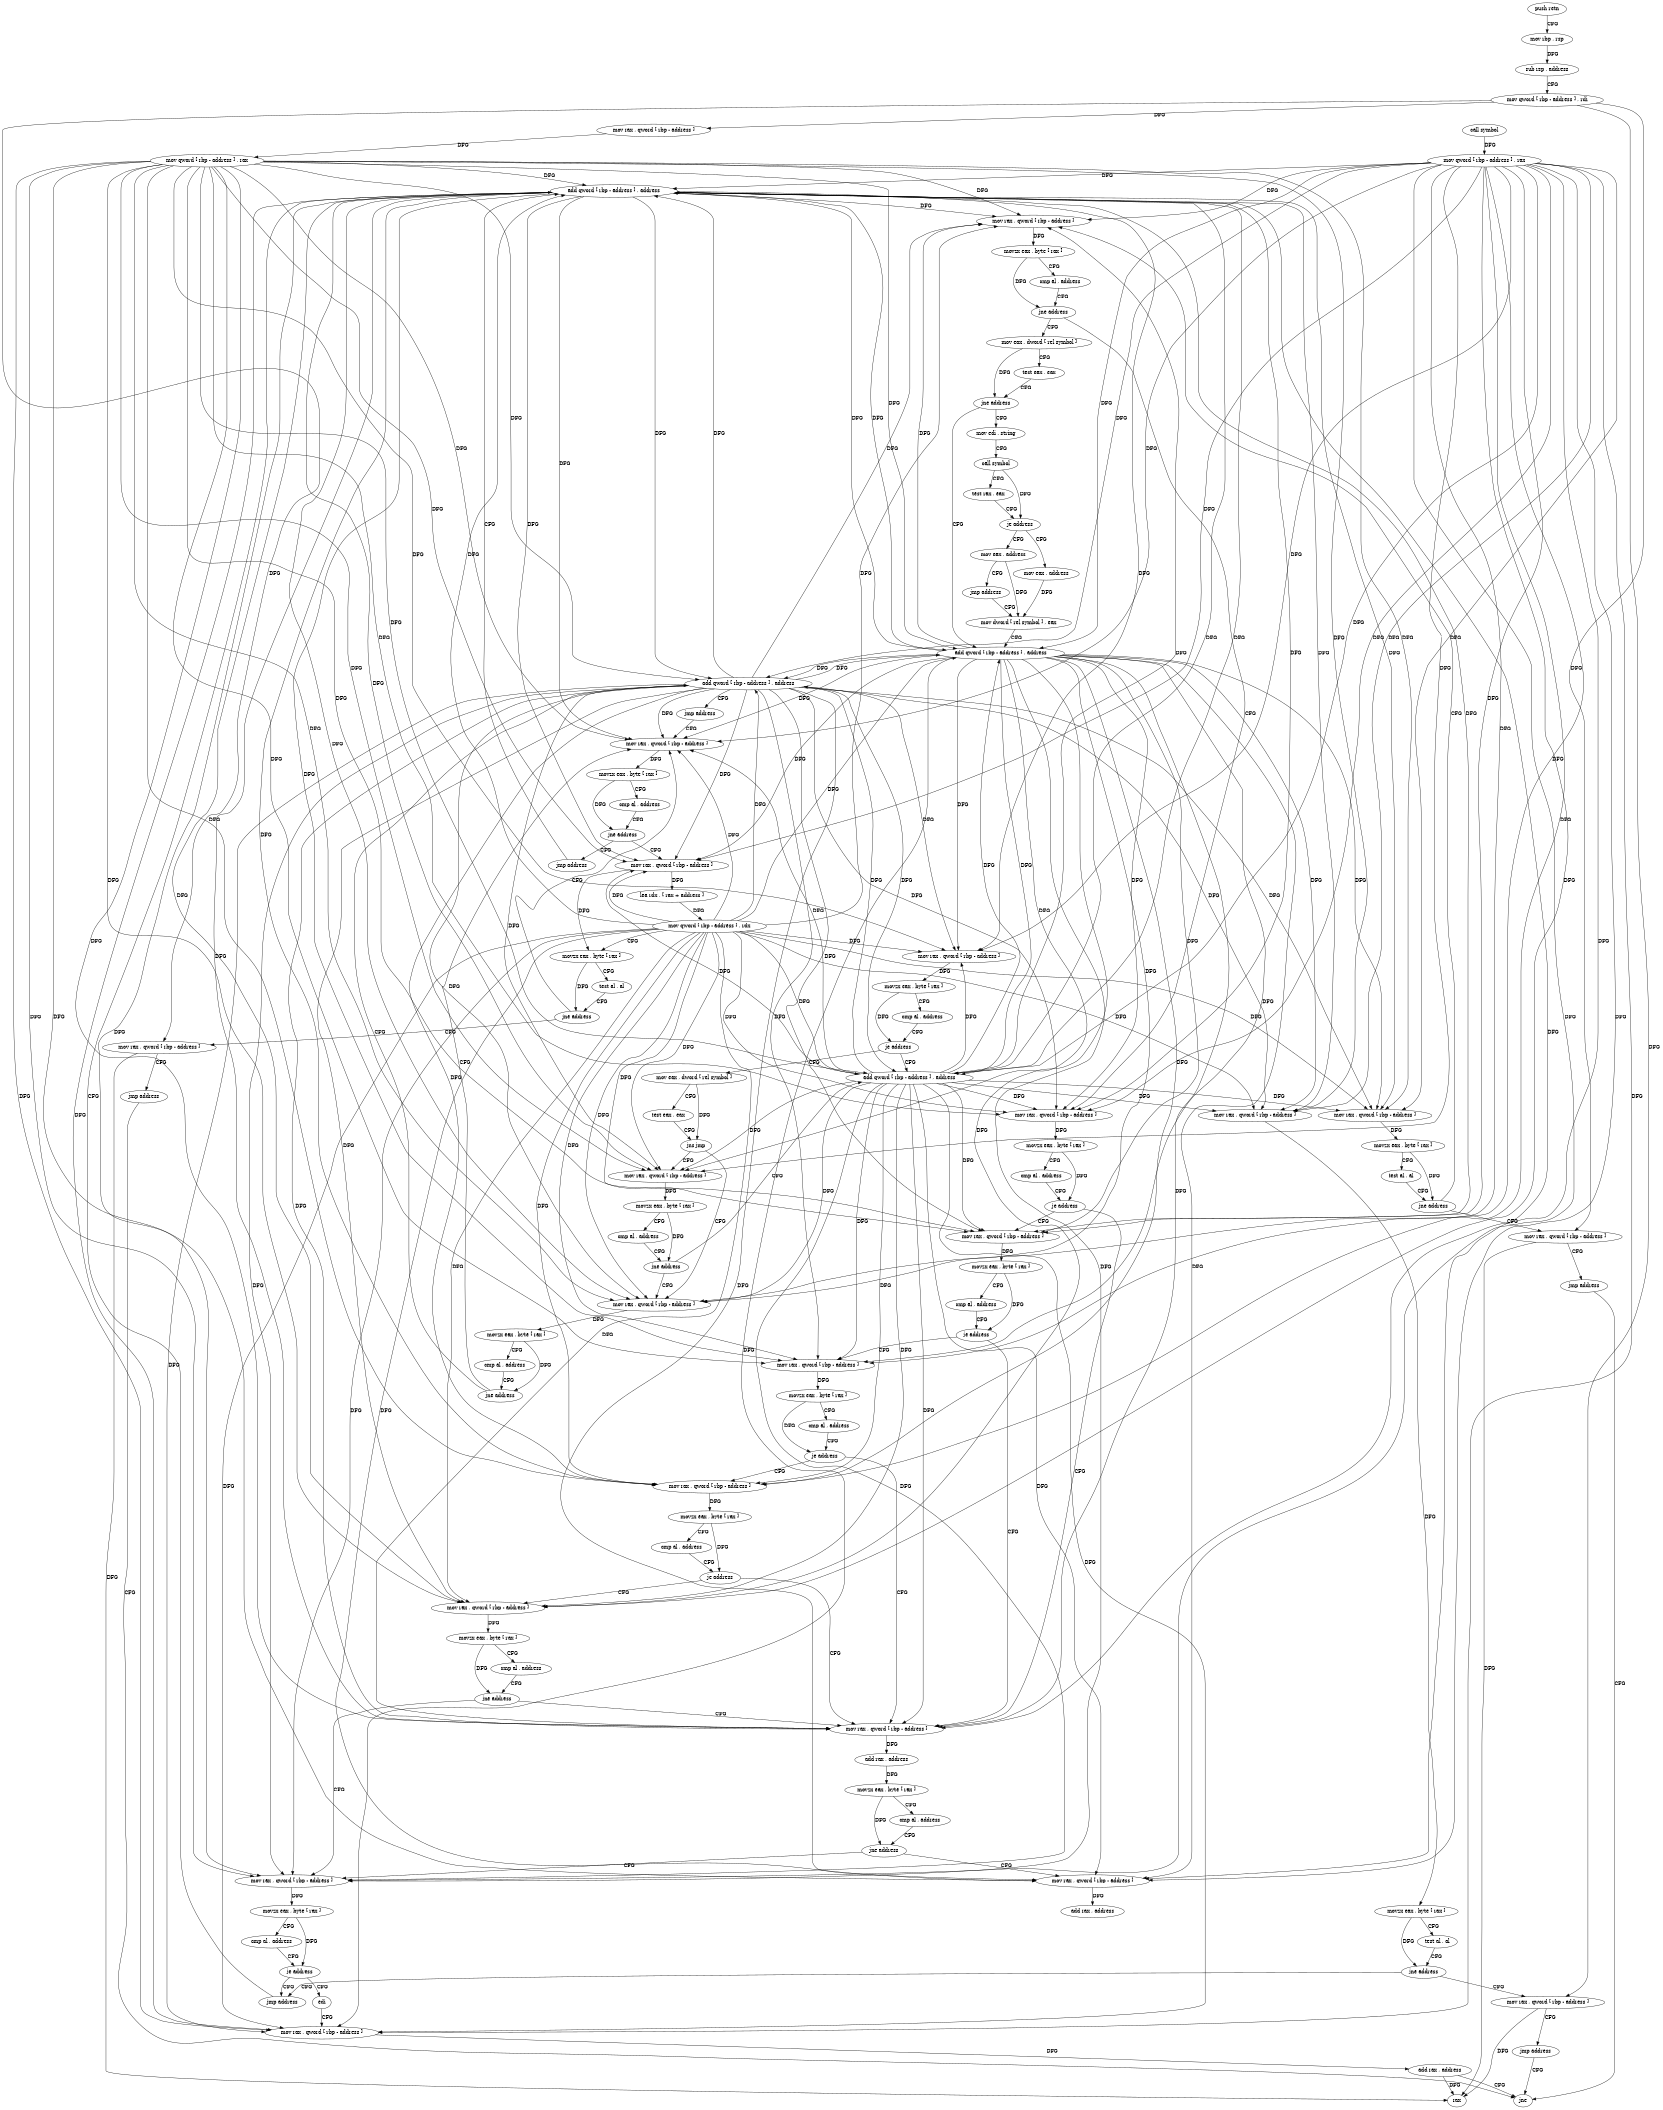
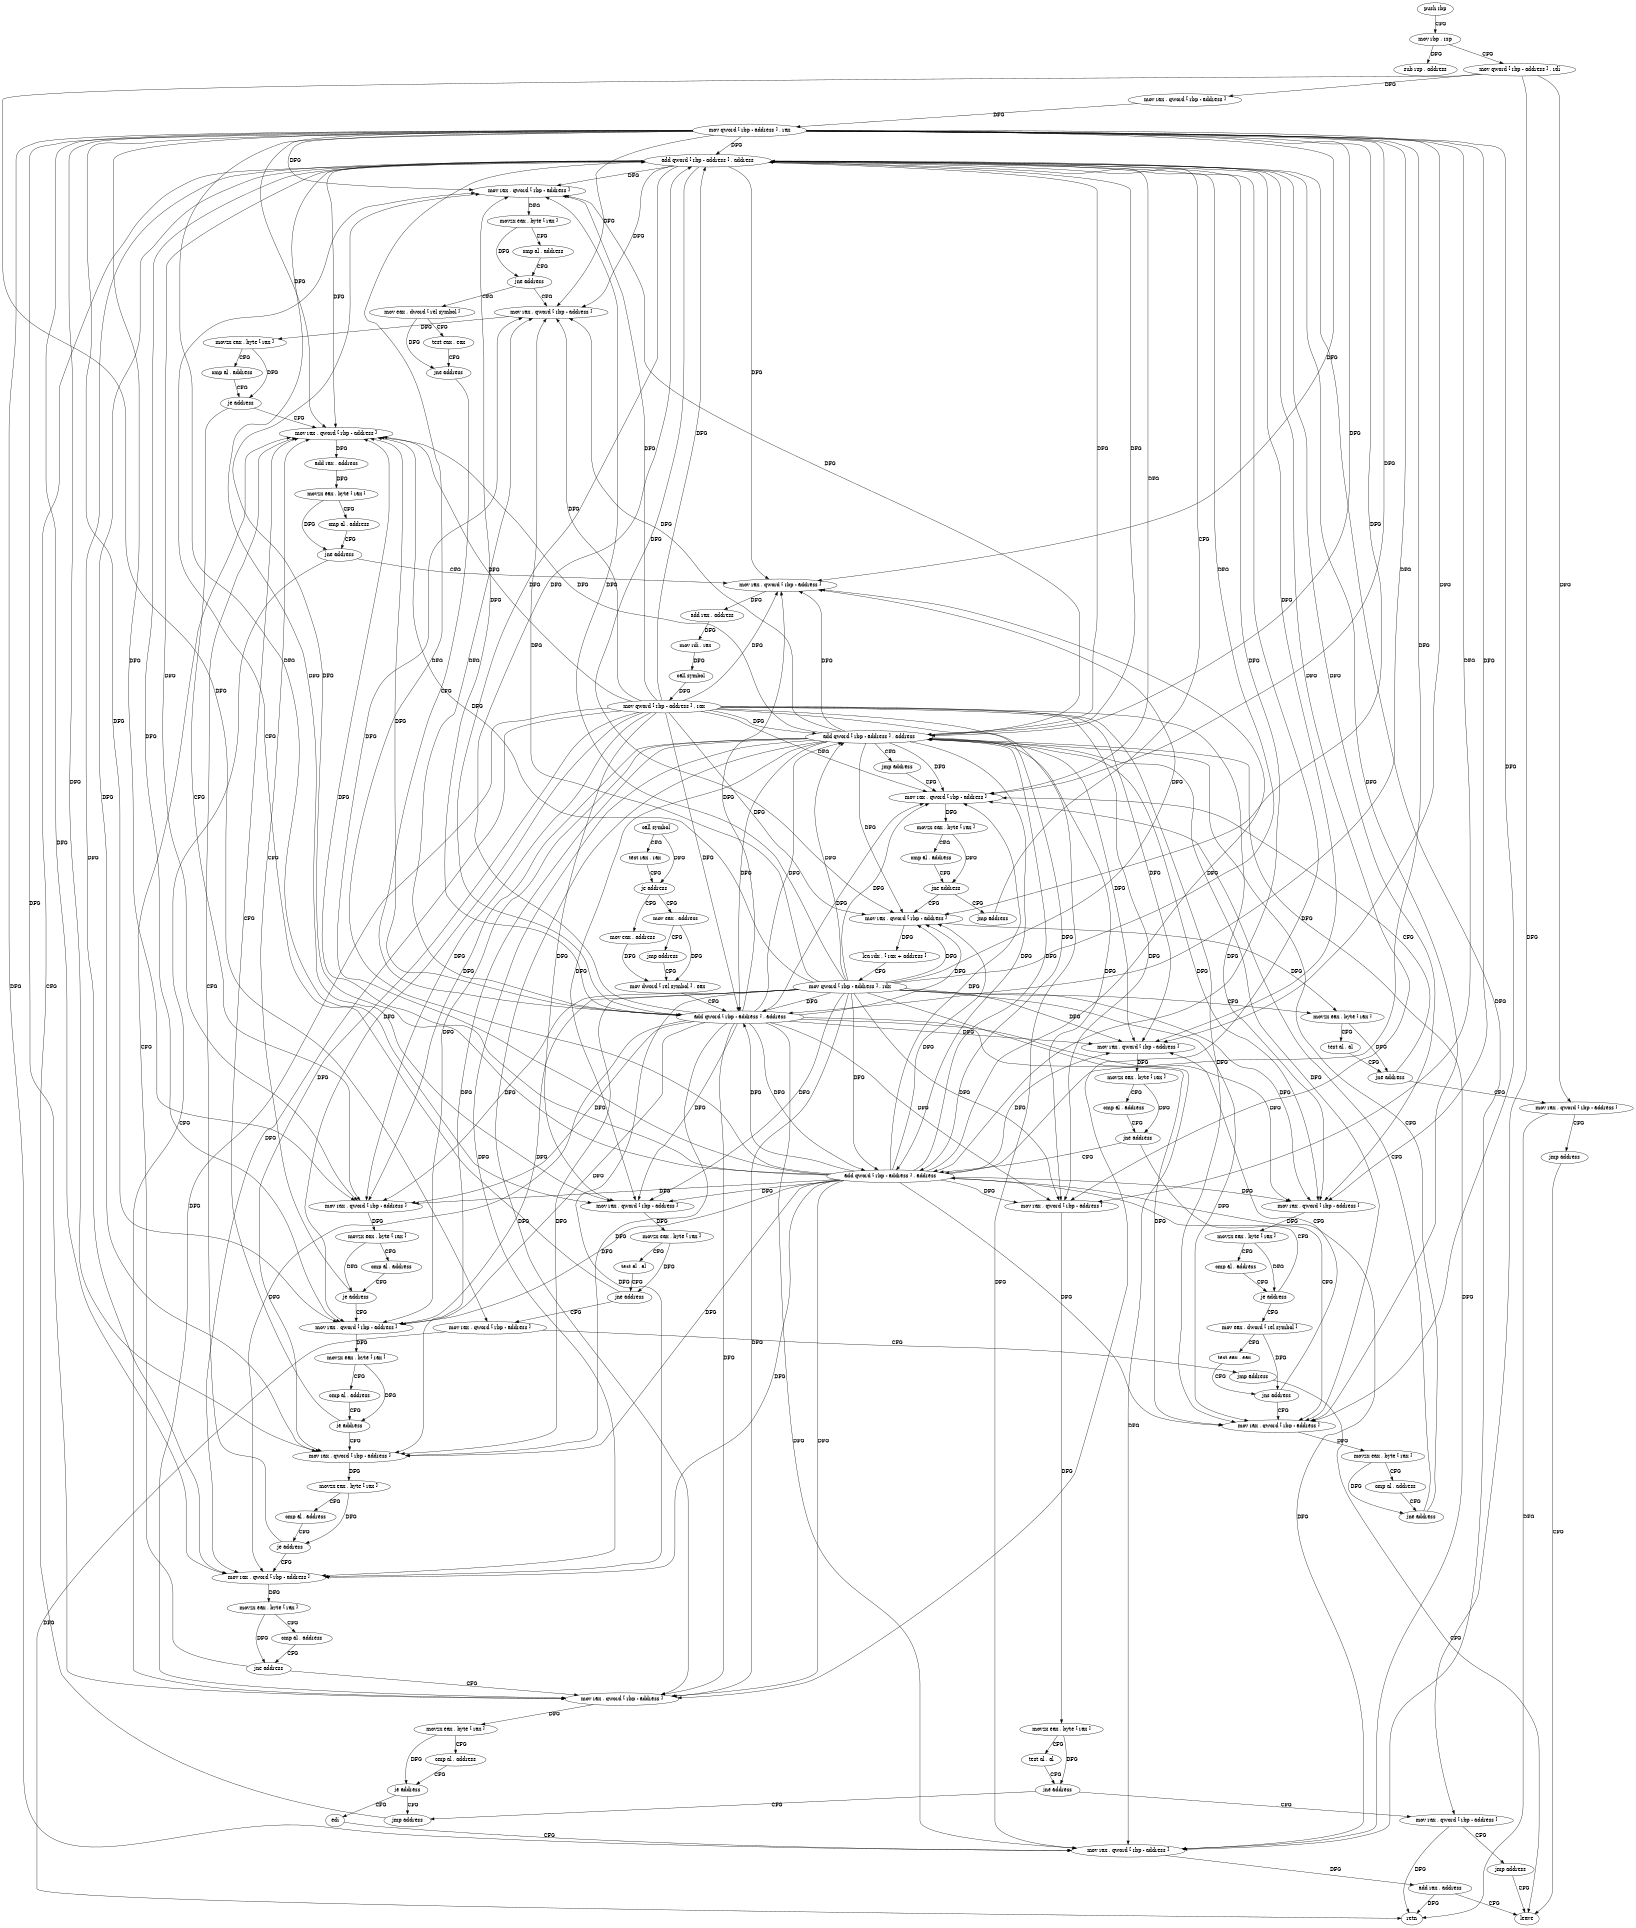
node "push retn": label "push retn" -> "push rbp"
edge "sub rsp , address" -> "mov qword [ rbp - address ] , rdi": now "mov rbp , rsp" -> "mov qword [ rbp - address ] , rdi"
node "mov edi , string": removed
node "test rax , eax": label "test rax , eax" -> "test rax , rax"
node "mov rdi , rax": added
edge "lea rdx , [ rax + address ]" -> "mov qword [ rbp - address ] , rdx": label "DFG" -> "CFG"
node "jns jmp": label "jns jmp" -> "jns address"
node "rax": label "rax" -> "retn"
node "jne": label "jne" -> "leave"
